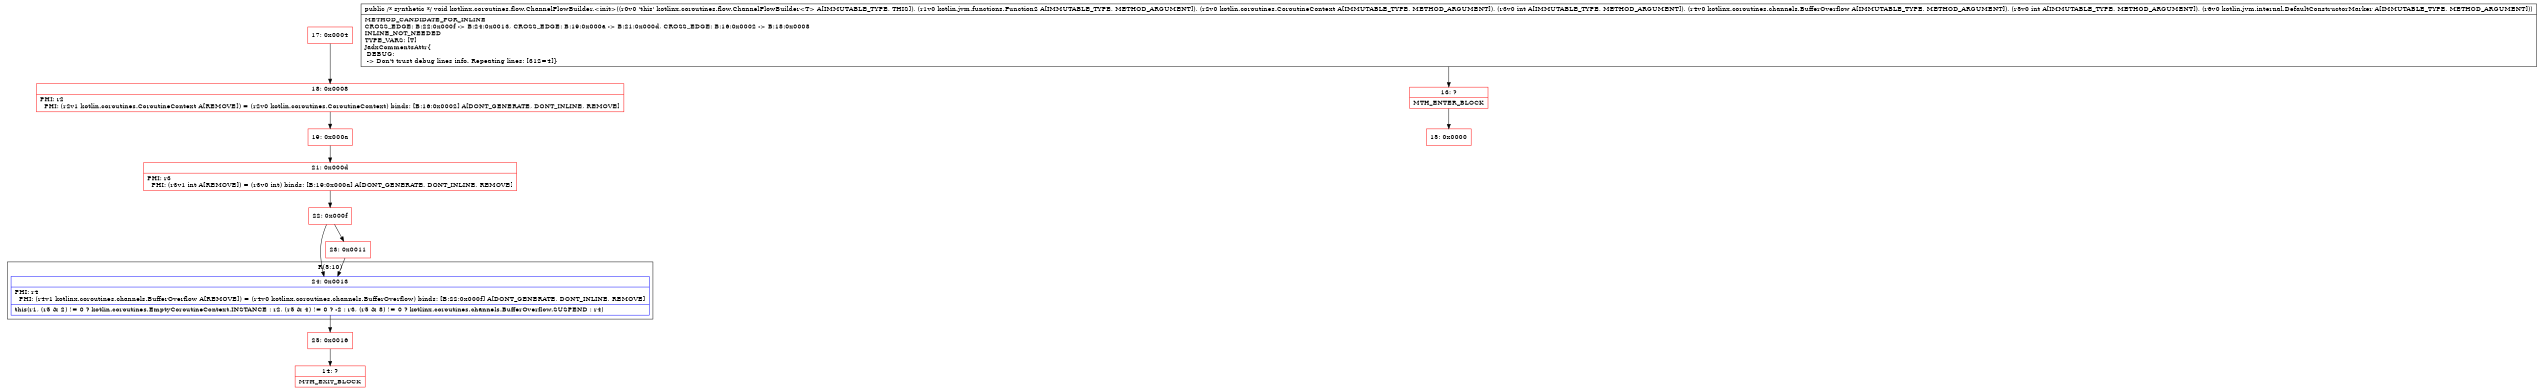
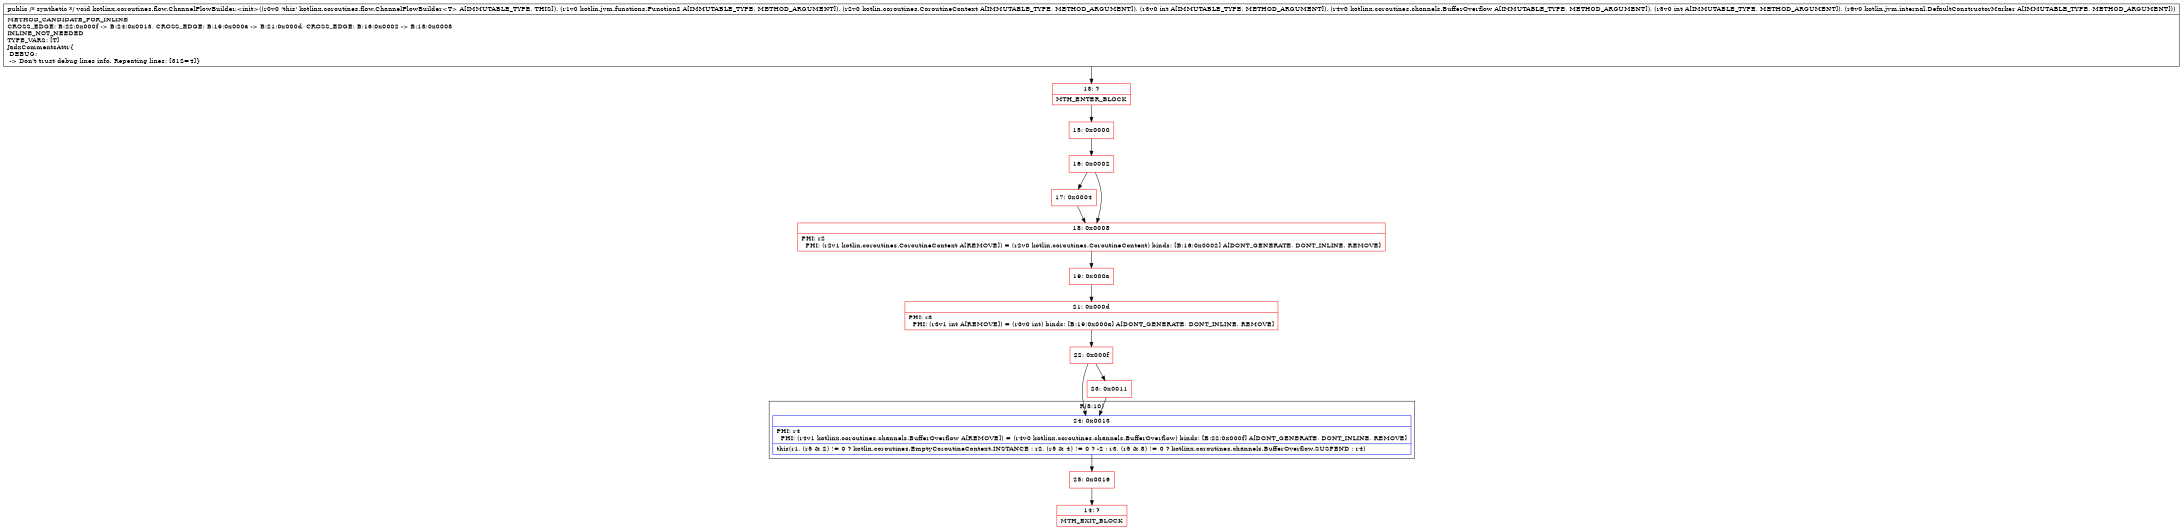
node "16: 0x0002": added
